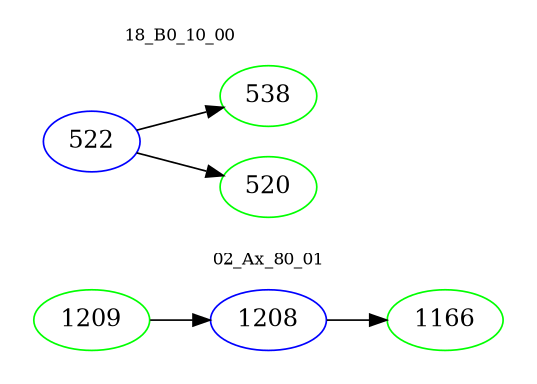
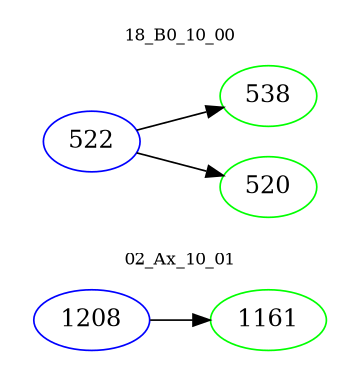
cluster "02_Ax_80_01": label "02_Ax_80_01" -> "02_Ax_10_01"
node "1209": removed
node "1166": label "1166" -> "1161"
